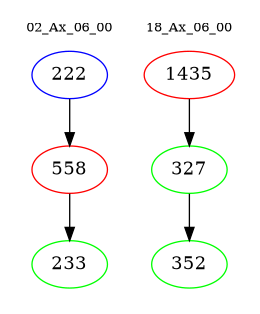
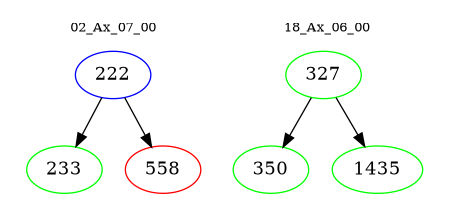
cluster "02_Ax_06_00": label "02_Ax_06_00" -> "02_Ax_07_00"
node "1435": color red -> green
edge "1435" -> "327": reversed
edge "558" -> "233": now "222" -> "233"
node "352": label "352" -> "350"
